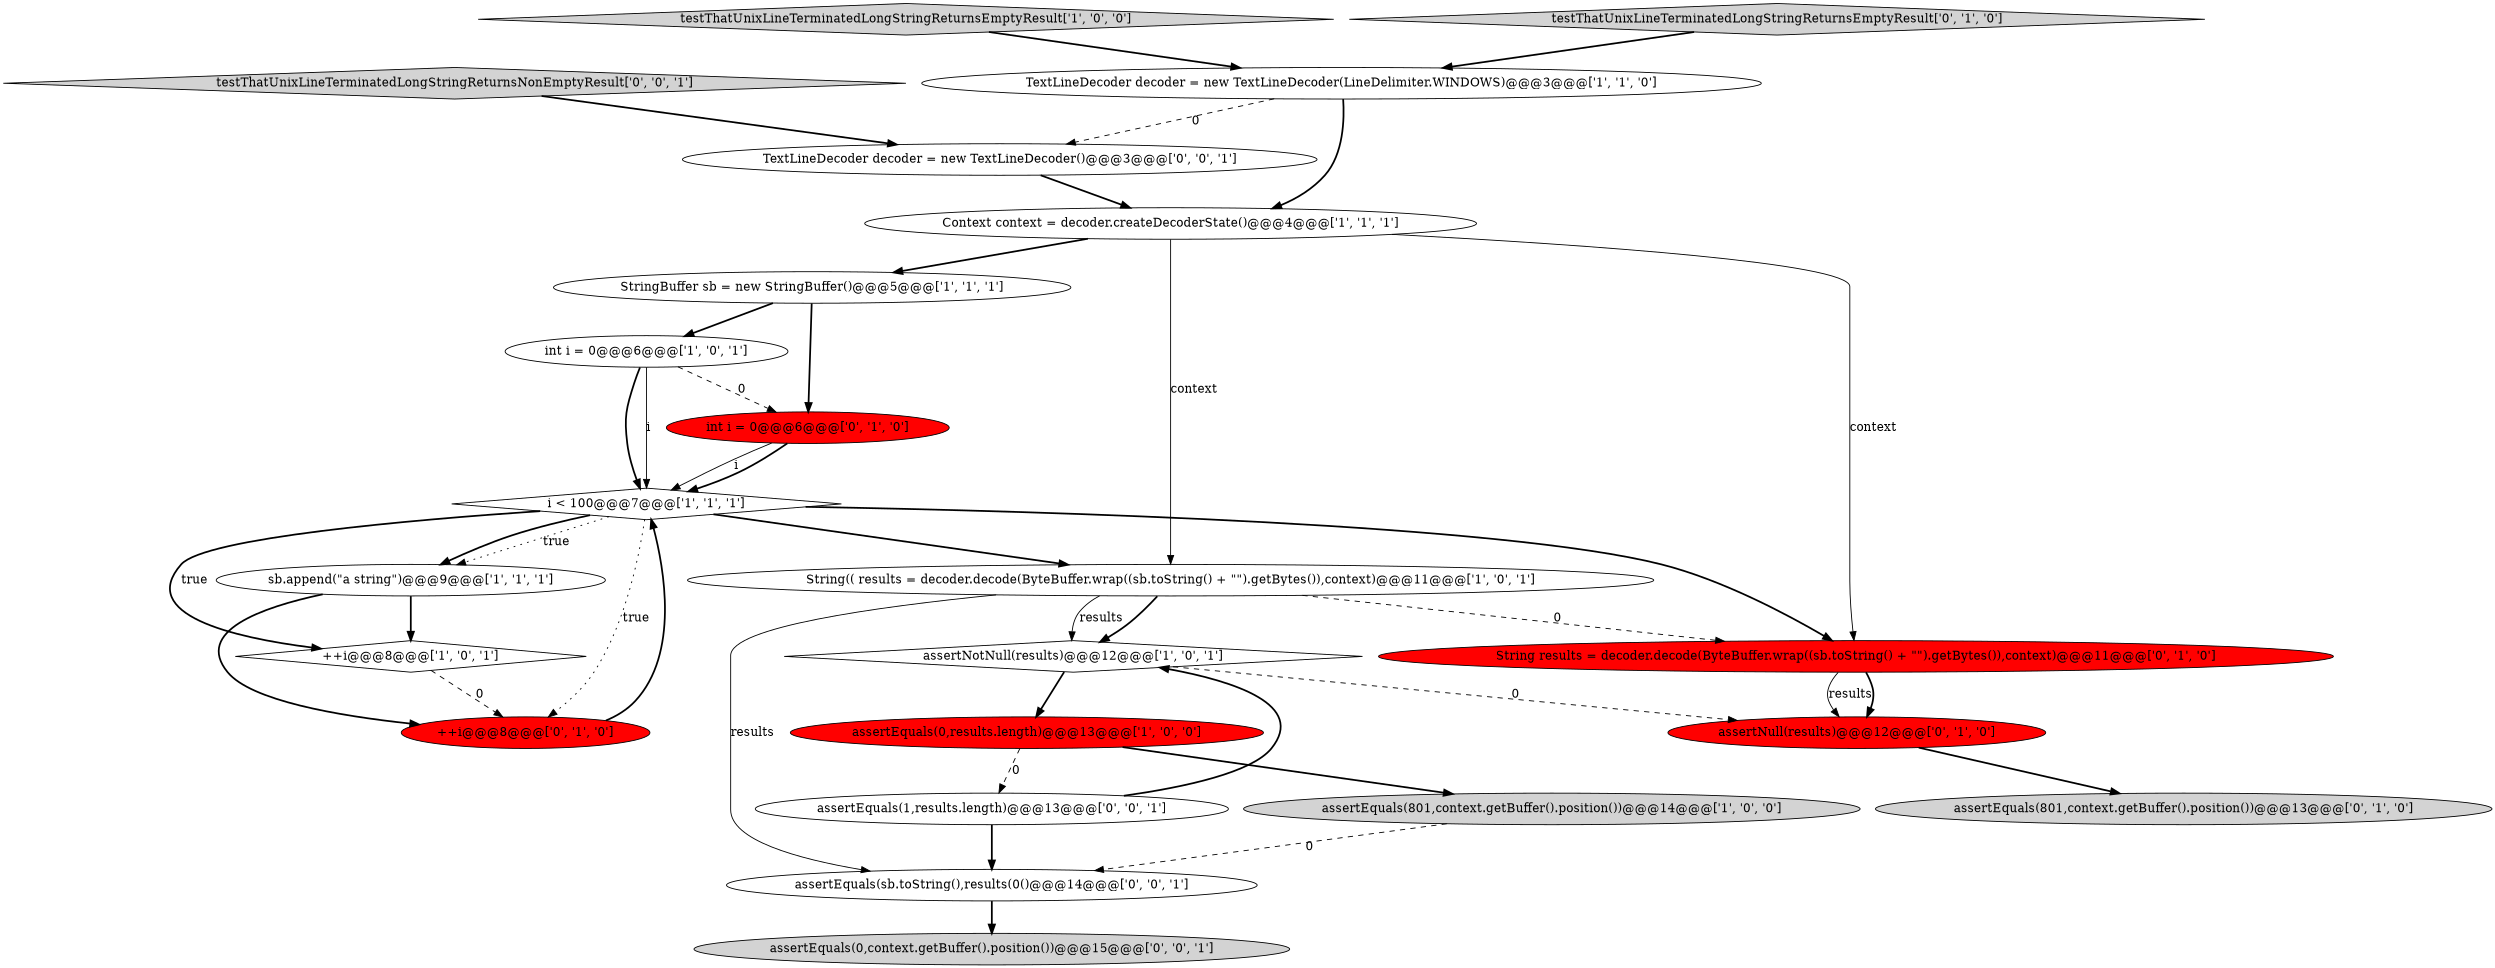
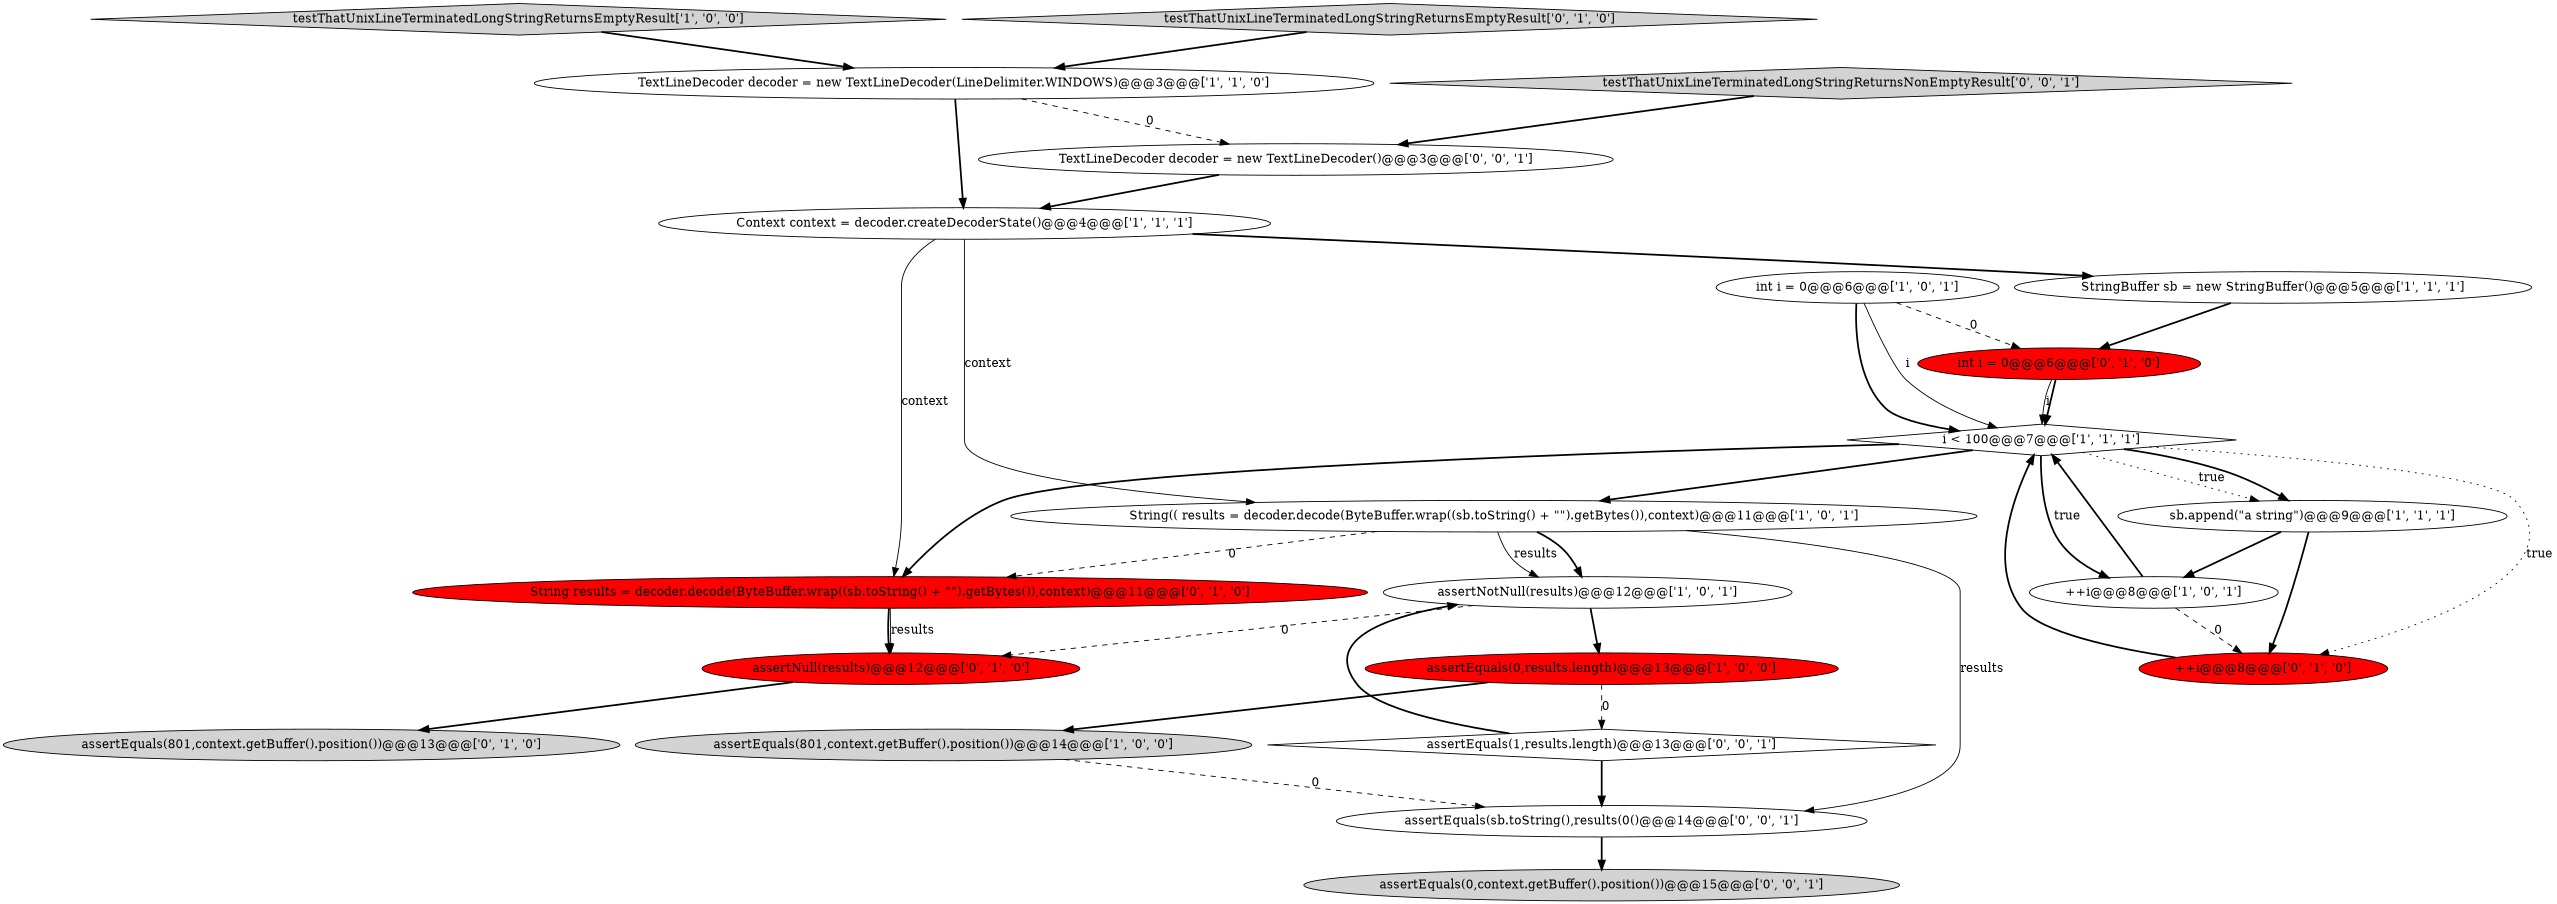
edge "StringBuffer sb = new StringBuffer()@@@5@@@['1', '1', '1']" -> "int i = 0@@@6@@@['1', '0', '1']": removed
edge "++i@@@8@@@['1', '0', '1']" -> "i < 100@@@7@@@['1', '1', '1']": added
node "++i@@@8@@@['1', '0', '1']": shape diamond -> ellipse
node "assertNotNull(results)@@@12@@@['1', '0', '1']": shape diamond -> ellipse
node "assertEquals(1,results.length)@@@13@@@['0', '0', '1']": shape ellipse -> diamond
